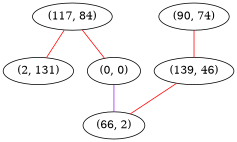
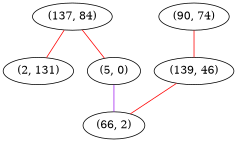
node "(117, 84)": label "(117, 84)" -> "(137, 84)"
node "(0, 0)": label "(0, 0)" -> "(5, 0)"
